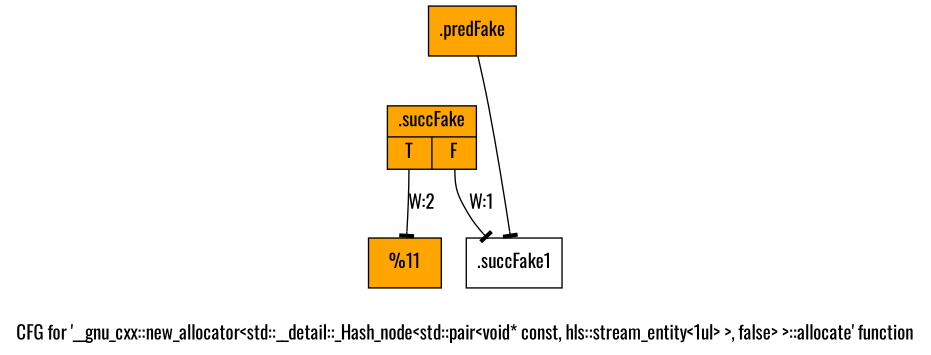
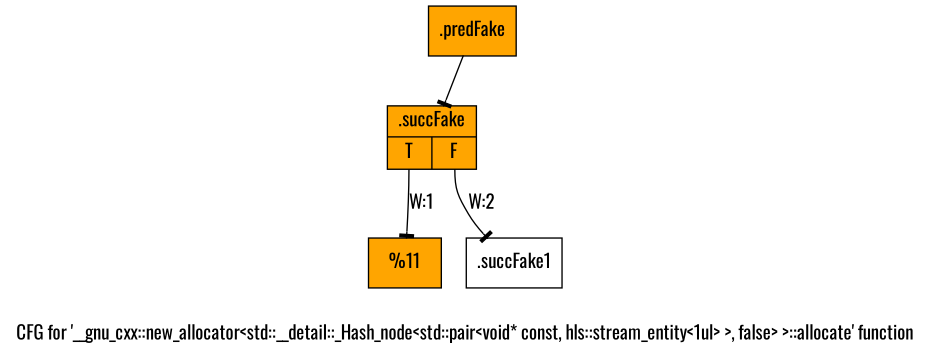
edge ".predFake" -> ".succFake1": now ".predFake" -> ".succFake"
edge ".succFake" -> "%11": label "W:2" -> "W:1"
edge ".succFake" -> ".succFake1": label "W:1" -> "W:2"
